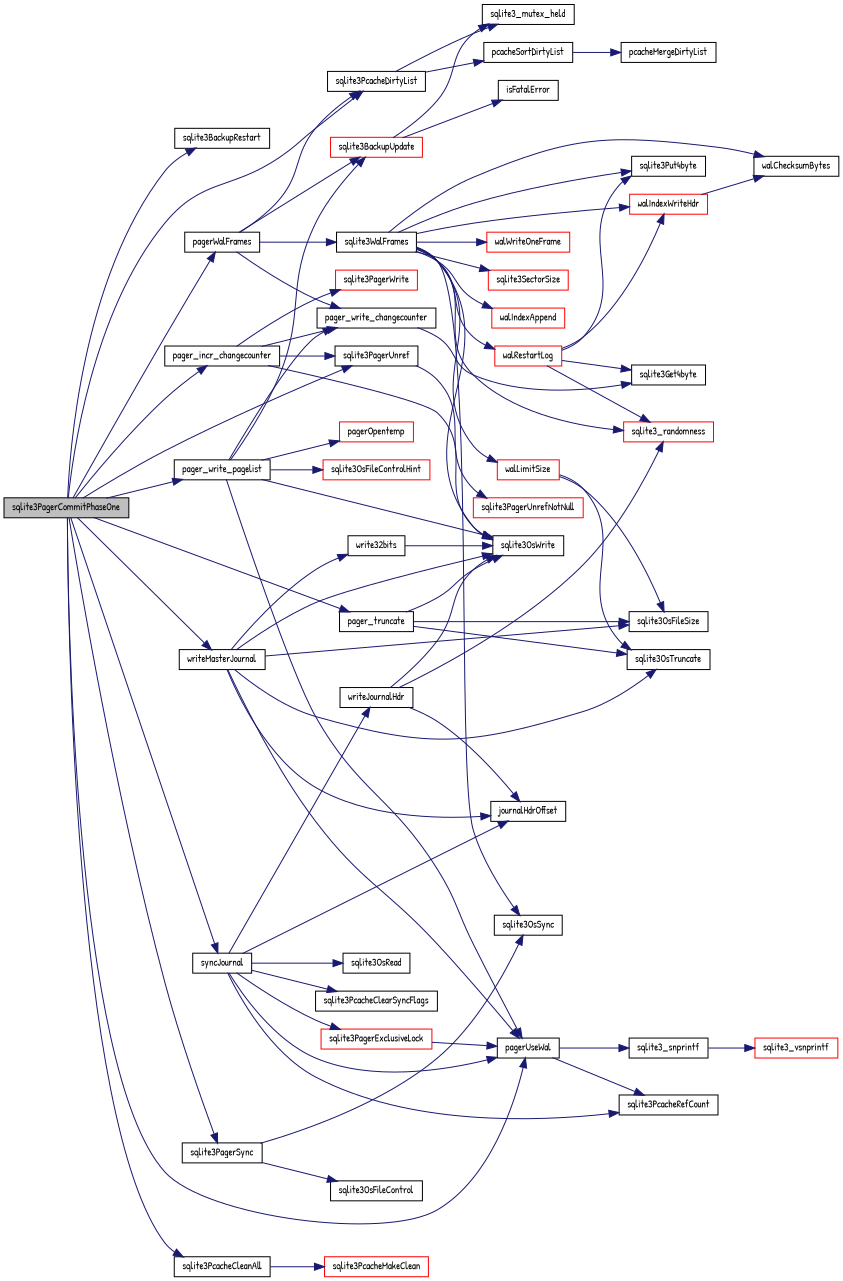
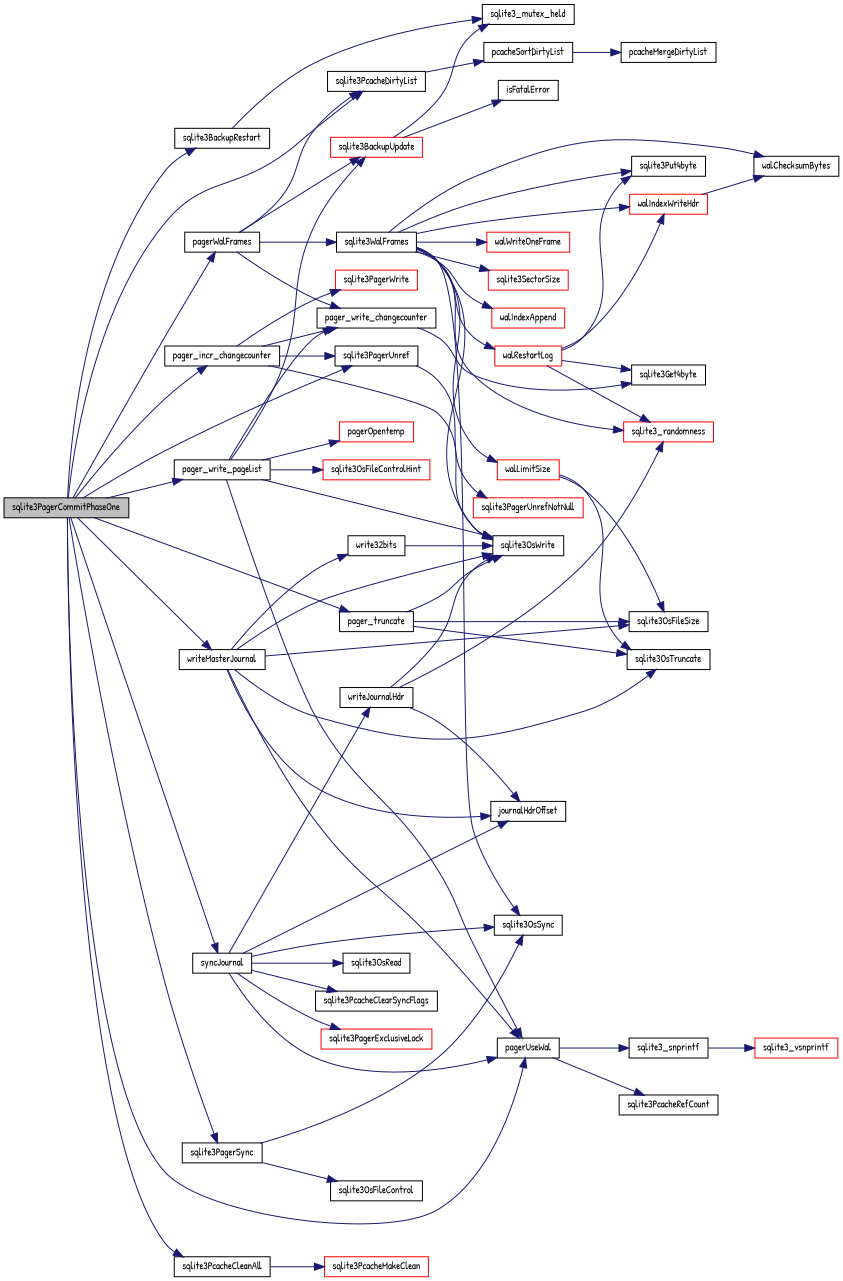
edge "sqlite3PcacheDirtyList" -> "sqlite3_mutex_held": now "sqlite3BackupRestart" -> "sqlite3_mutex_held"
edge "sqlite3PagerExclusiveLock" -> "pagerUseWal": removed
edge "syncJournal" -> "sqlite3PcacheRefCount": now "syncJournal" -> "sqlite3OsSync"
